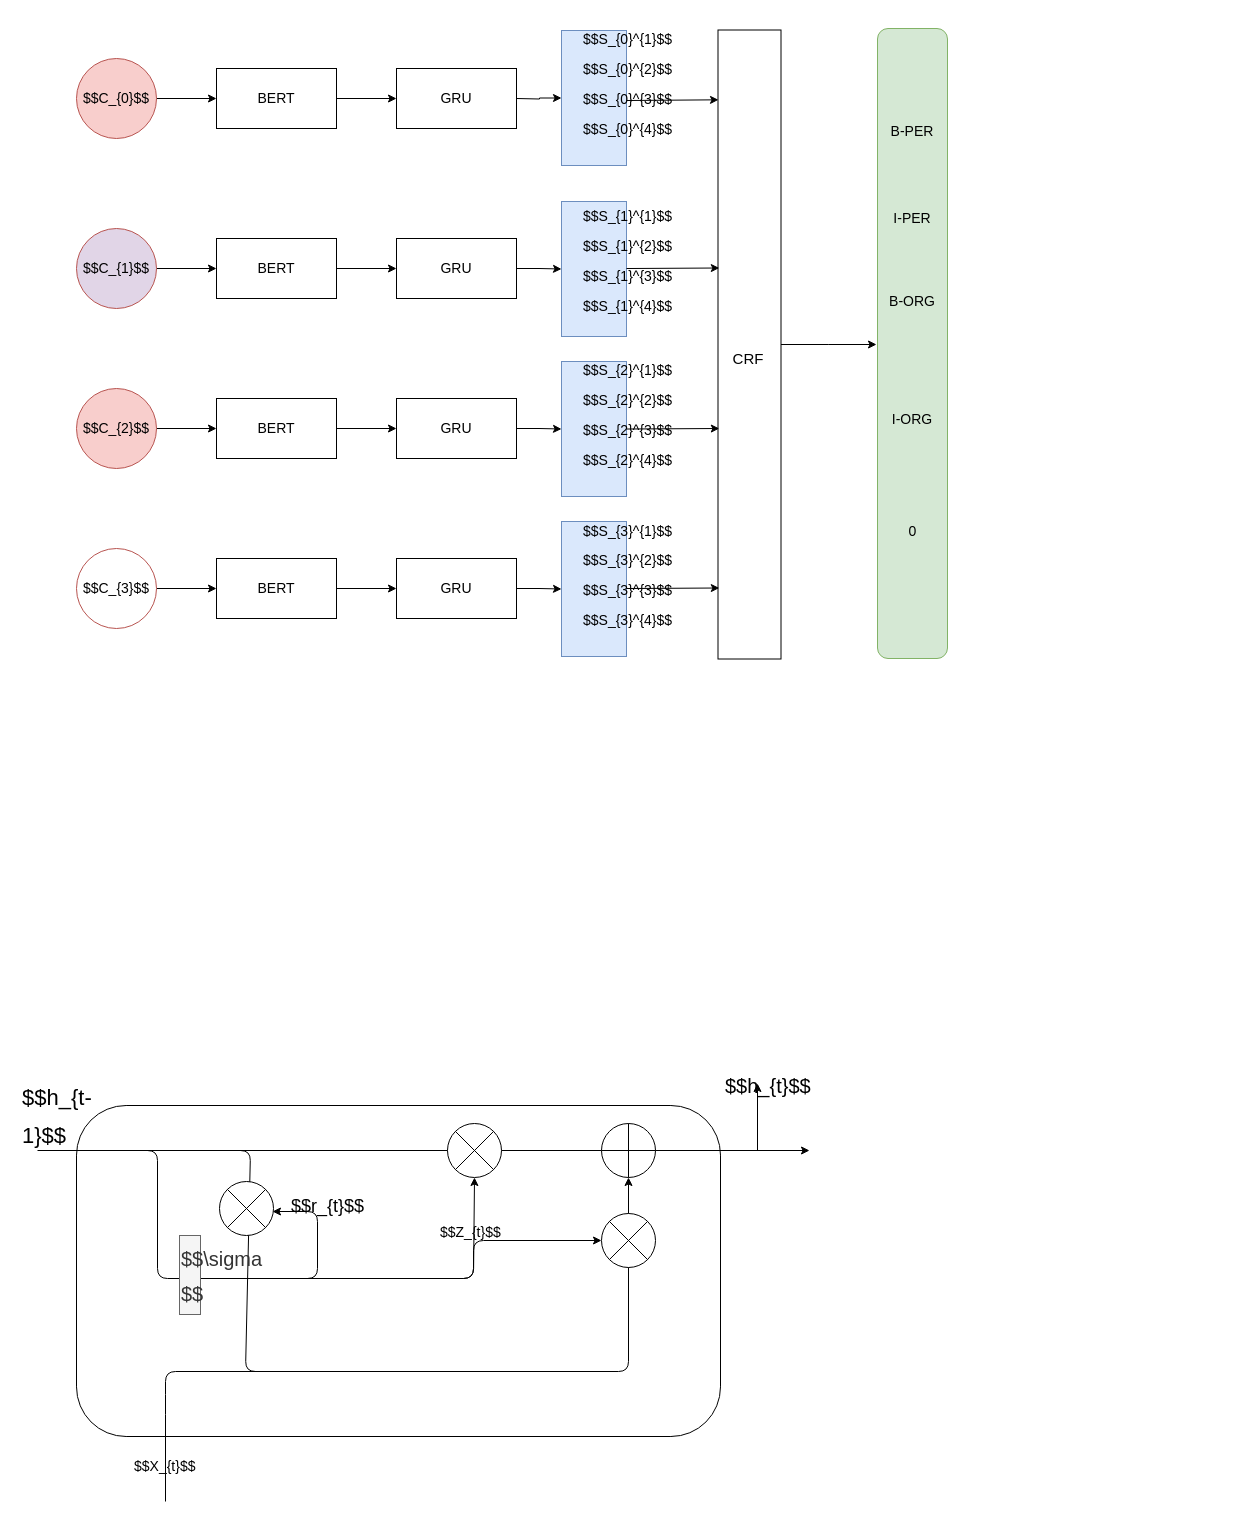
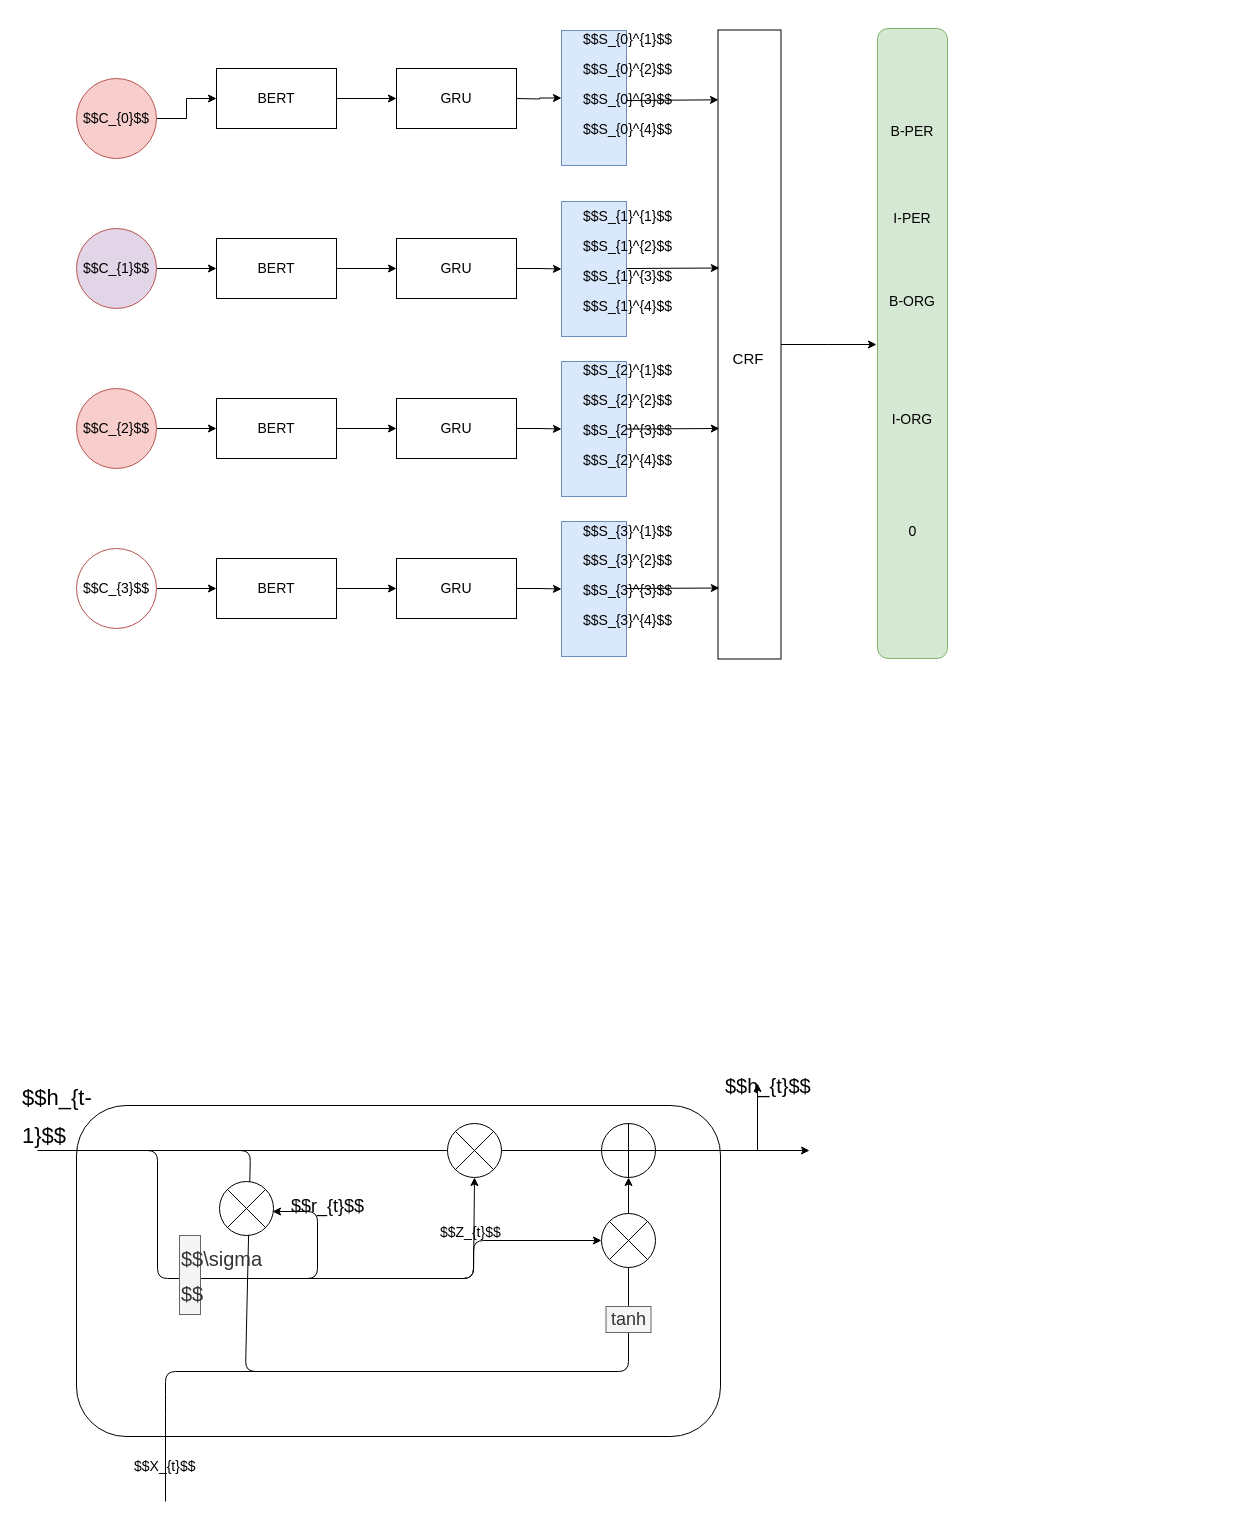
node "$$C_{0}$$": moved (117, 99) -> (117, 119)
node "tanh": added
